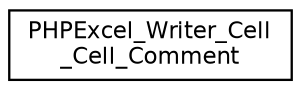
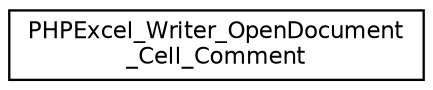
node "PHPExcel_Writer_Cell _Cell_Comment": label "PHPExcel_Writer_Cell _Cell_Comment" -> "PHPExcel_Writer_OpenDocument _Cell_Comment"
